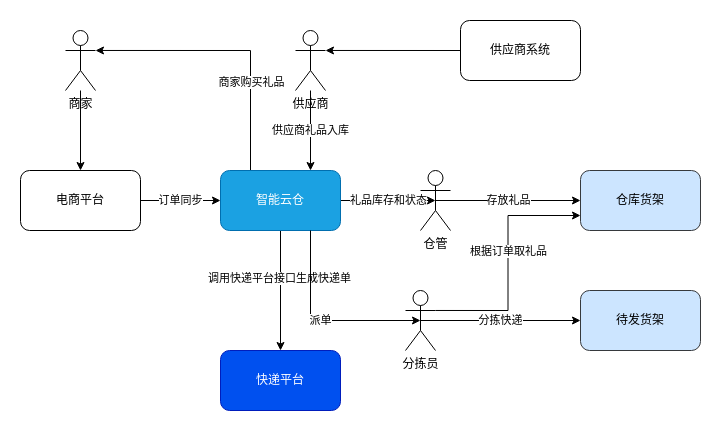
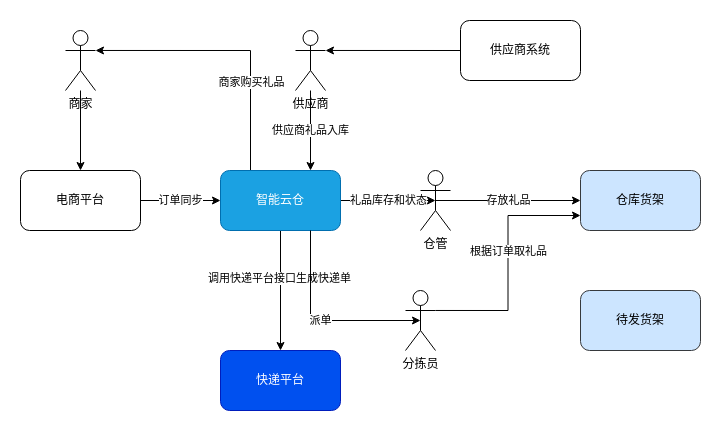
edge "分拣员" -> "待发货架": removed, label "分拣快递"
